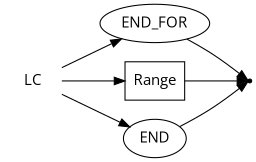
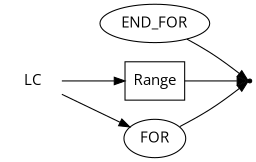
edge "LC" -> "END_FOR": removed
node "END": label "END" -> "FOR"
